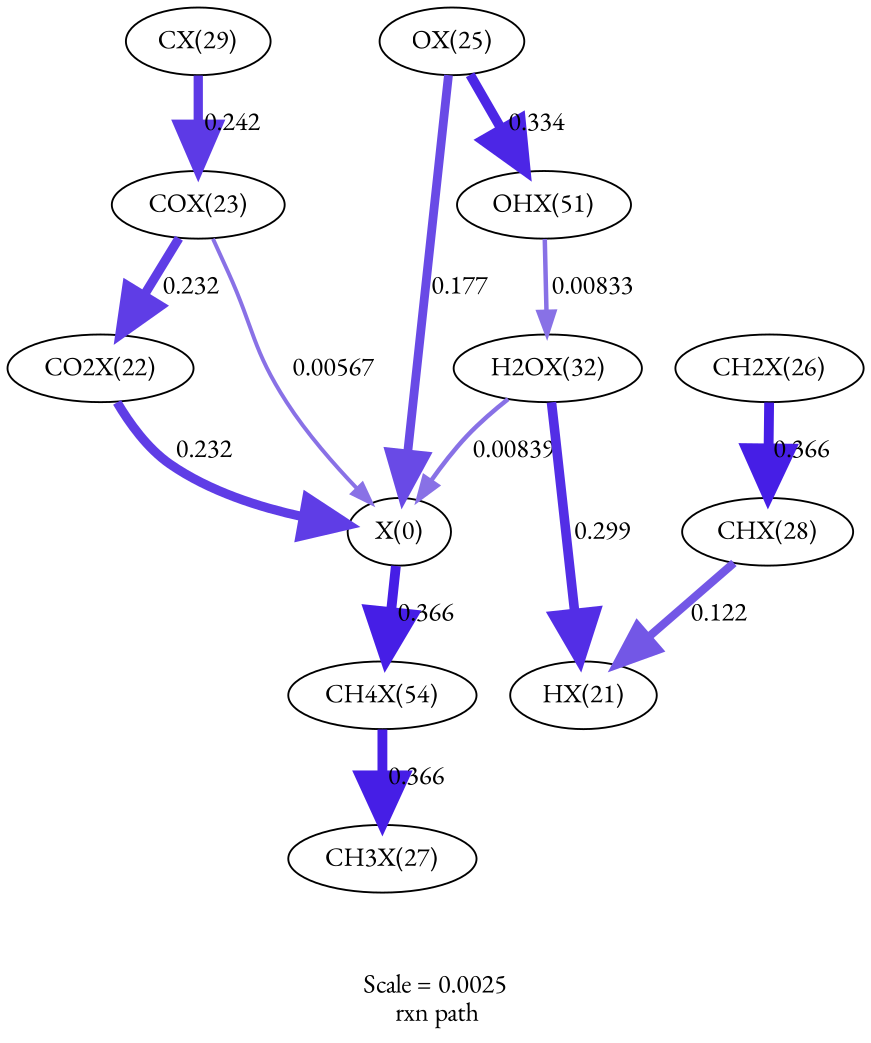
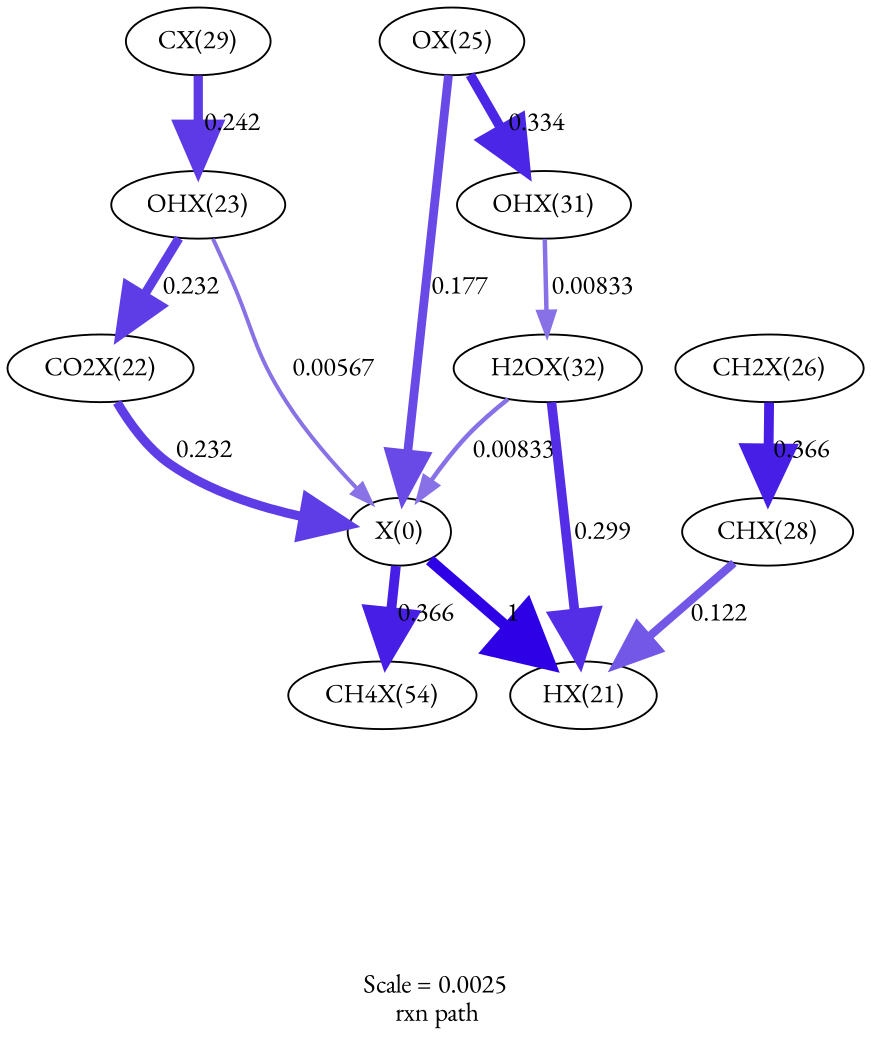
node "COX(23)": label "COX(23)" -> "OHX(23)"
node "OHX(51)": label "OHX(51)" -> "OHX(31)"
edge "H2OX(32)" -> "X(0)": label " 0.00839" -> " 0.00833"
edge "X(0)" -> "HX(21)": added, label "1"
node "CH3X(27)": removed
